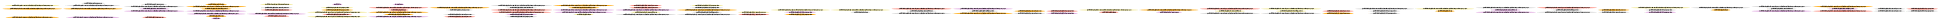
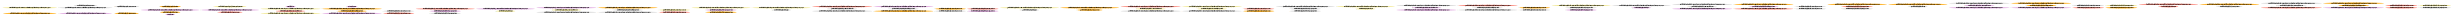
node "119 /nncf_model_output_0": label "119 /nncf_model_output_0" -> "159 /nncf_model_output_0"
node "84 SqueezeNet/Sequential[features]/Fire[9]/cat_0": added
node "71 SqueezeNet/Sequential[features]/Fire[8]/cat_0": fillcolor orange -> plum
node "58 SqueezeNet/Sequential[features]/Fire[7]/cat_0": fillcolor orange -> khaki
node "44 SqueezeNet/Sequential[features]/Fire[5]/cat_0": fillcolor salmon -> lightgrey
node "45 SqueezeNet/Sequential[features]/MaxPool2d[6]/max_pool2d_0": fillcolor plum -> orange
node "3 SqueezeNet/Sequential[features]/NNCFConv2d[0]/conv2d_0": fillcolor salmon -> orange
